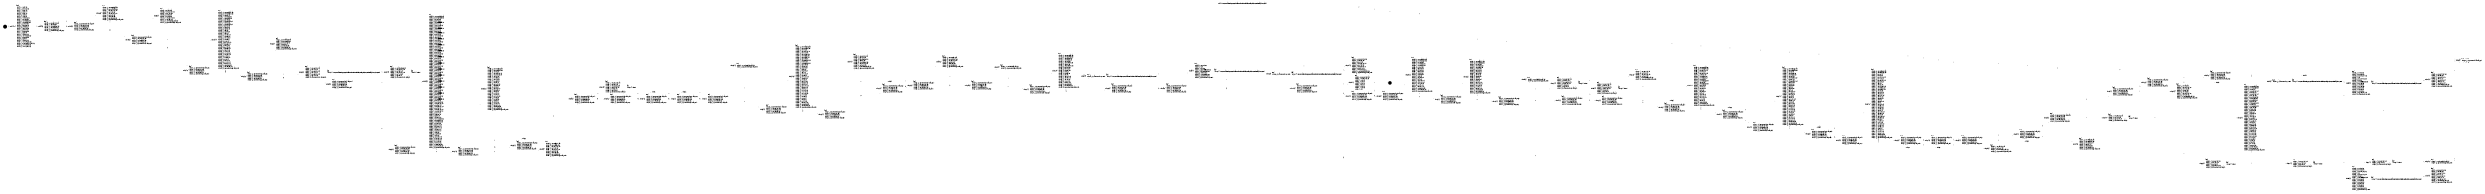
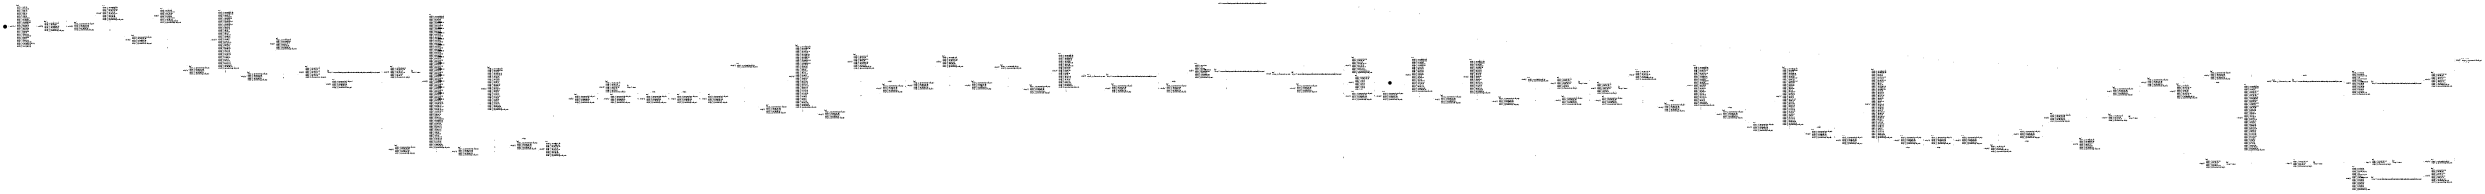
node "0x40239c": added
